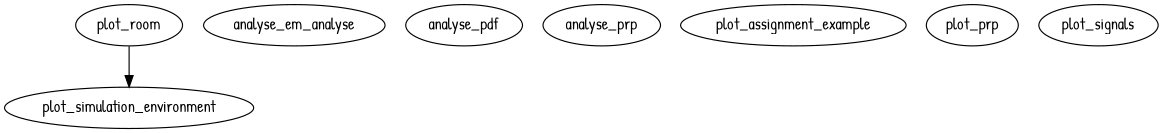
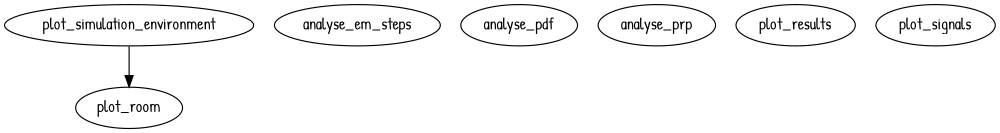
node "analyse_em_analyse": label "analyse_em_analyse" -> "analyse_em_steps"
node "plot_assignment_example": removed
node "plot_prp": label "plot_prp" -> "plot_results"
edge "plot_room" -> "plot_simulation_environment": reversed
